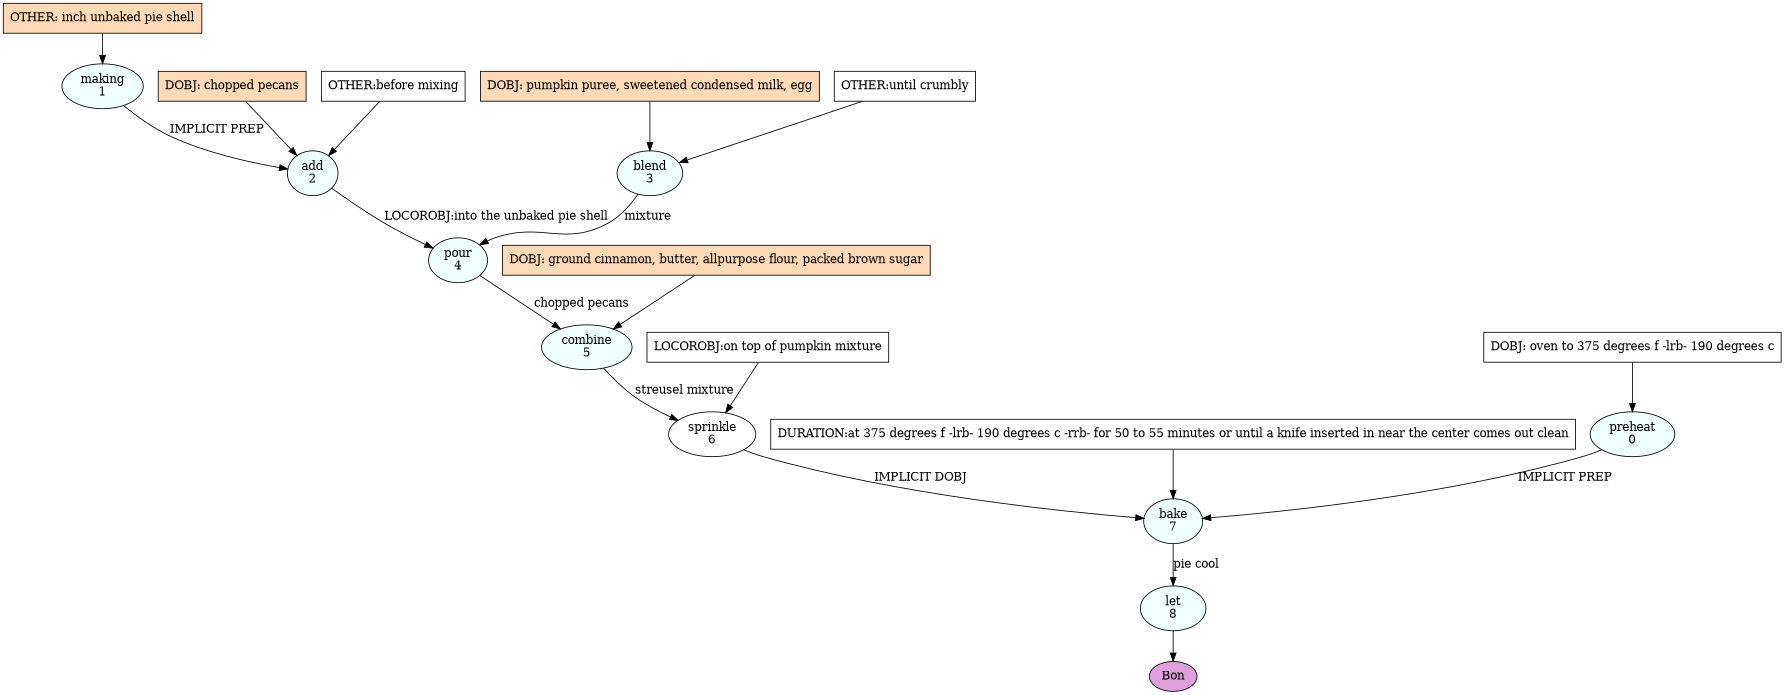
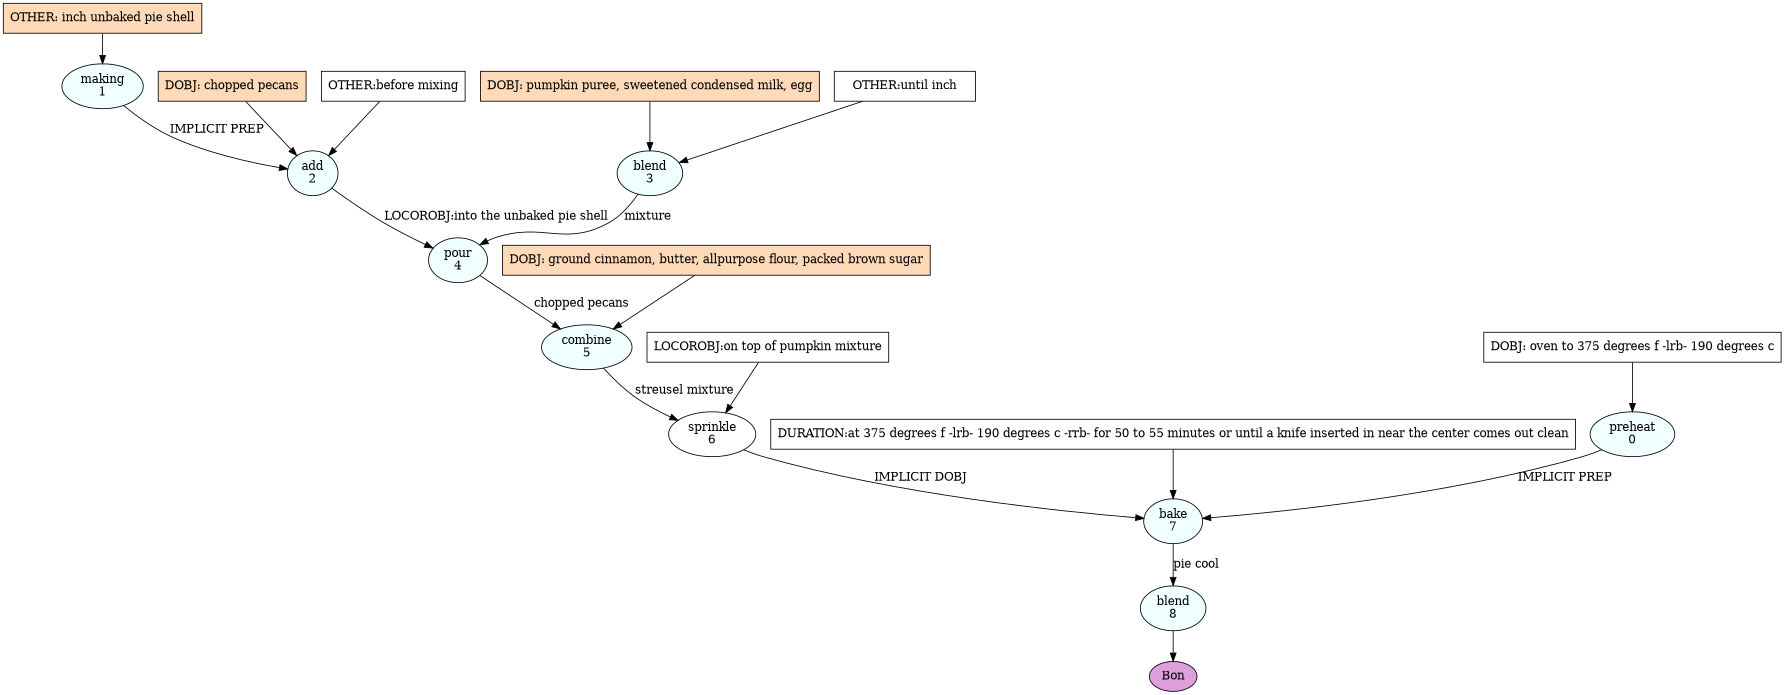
node "OTHER:until crumbly": label "OTHER:until crumbly" -> "OTHER:until inch"
node "let 8": label "let 8" -> "blend 8"
